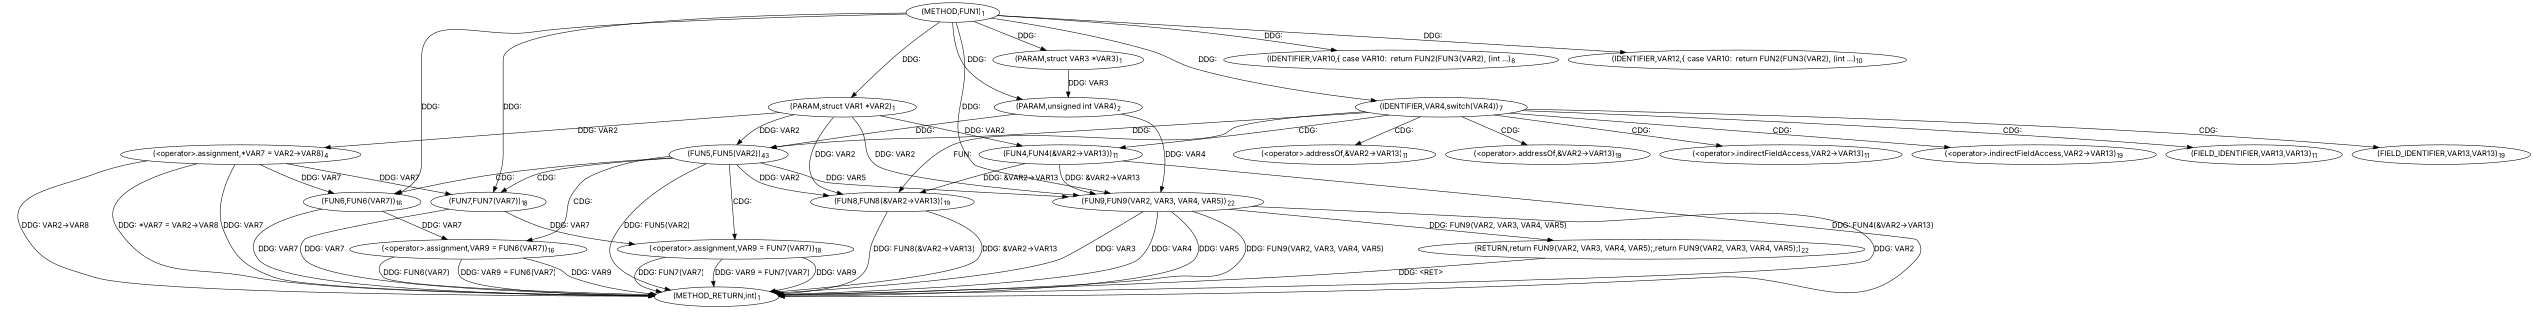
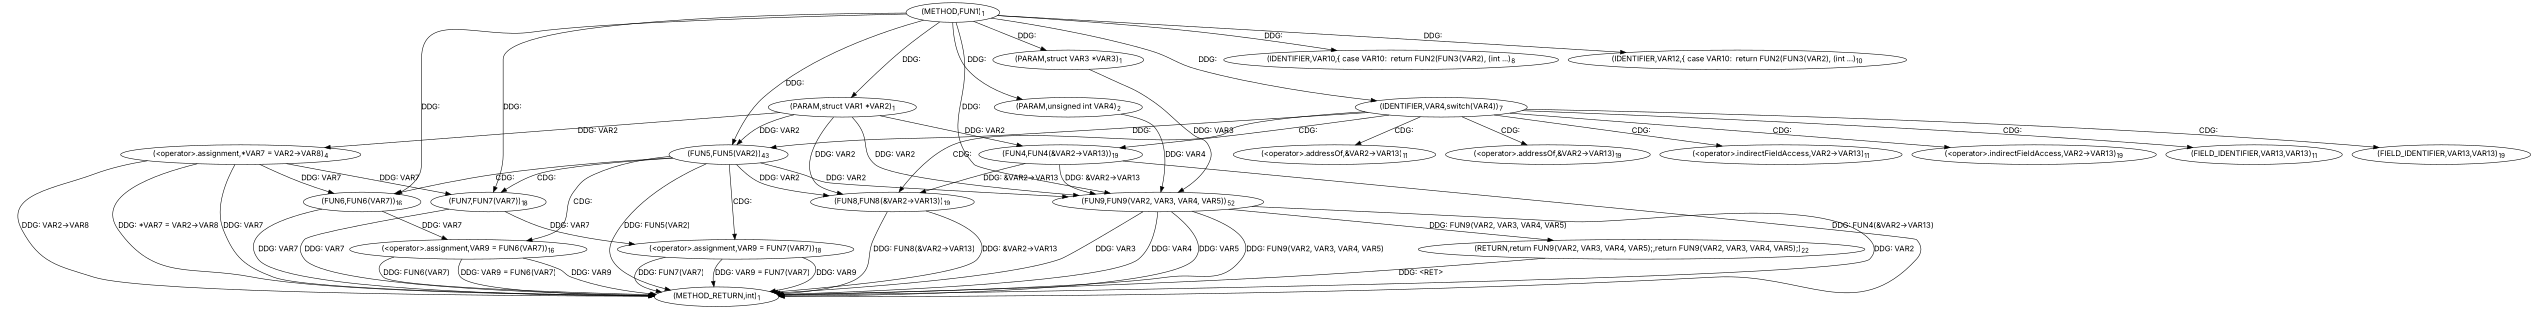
edge "(PARAM,struct VAR3 *VAR3)" -> "(PARAM,unsigned int VAR4)": now "(PARAM,struct VAR3 *VAR3)" -> "(FUN9,FUN9(VAR2, VAR3, VAR4, VAR5))"
edge "(PARAM,unsigned int VAR4)" -> "(FUN5,FUN5(VAR2))": now "(METHOD,FUN1)" -> "(FUN5,FUN5(VAR2))"
node "(FUN4,FUN4(&VAR2->VAR13))": text "11" -> "19"
edge "(IDENTIFIER,VAR4,switch(VAR4))" -> "(FUN8,FUN8(&VAR2->VAR13))": label "FUN: " -> "CDG: "
edge "(FUN5,FUN5(VAR2))" -> "(FUN9,FUN9(VAR2, VAR3, VAR4, VAR5))": label "DDG: VAR5" -> "DDG: VAR2"
node "(FUN9,FUN9(VAR2, VAR3, VAR4, VAR5))": text "22" -> "52"
